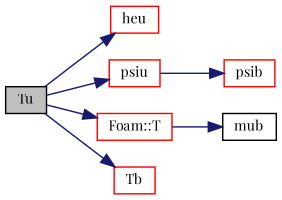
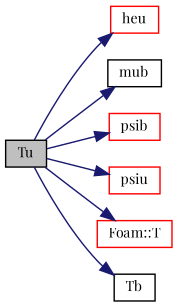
edge "psiu" -> "psib": now "Tu" -> "psib"
edge "Foam::T" -> "mub": now "Tu" -> "mub"
node "Tb": color red -> black
